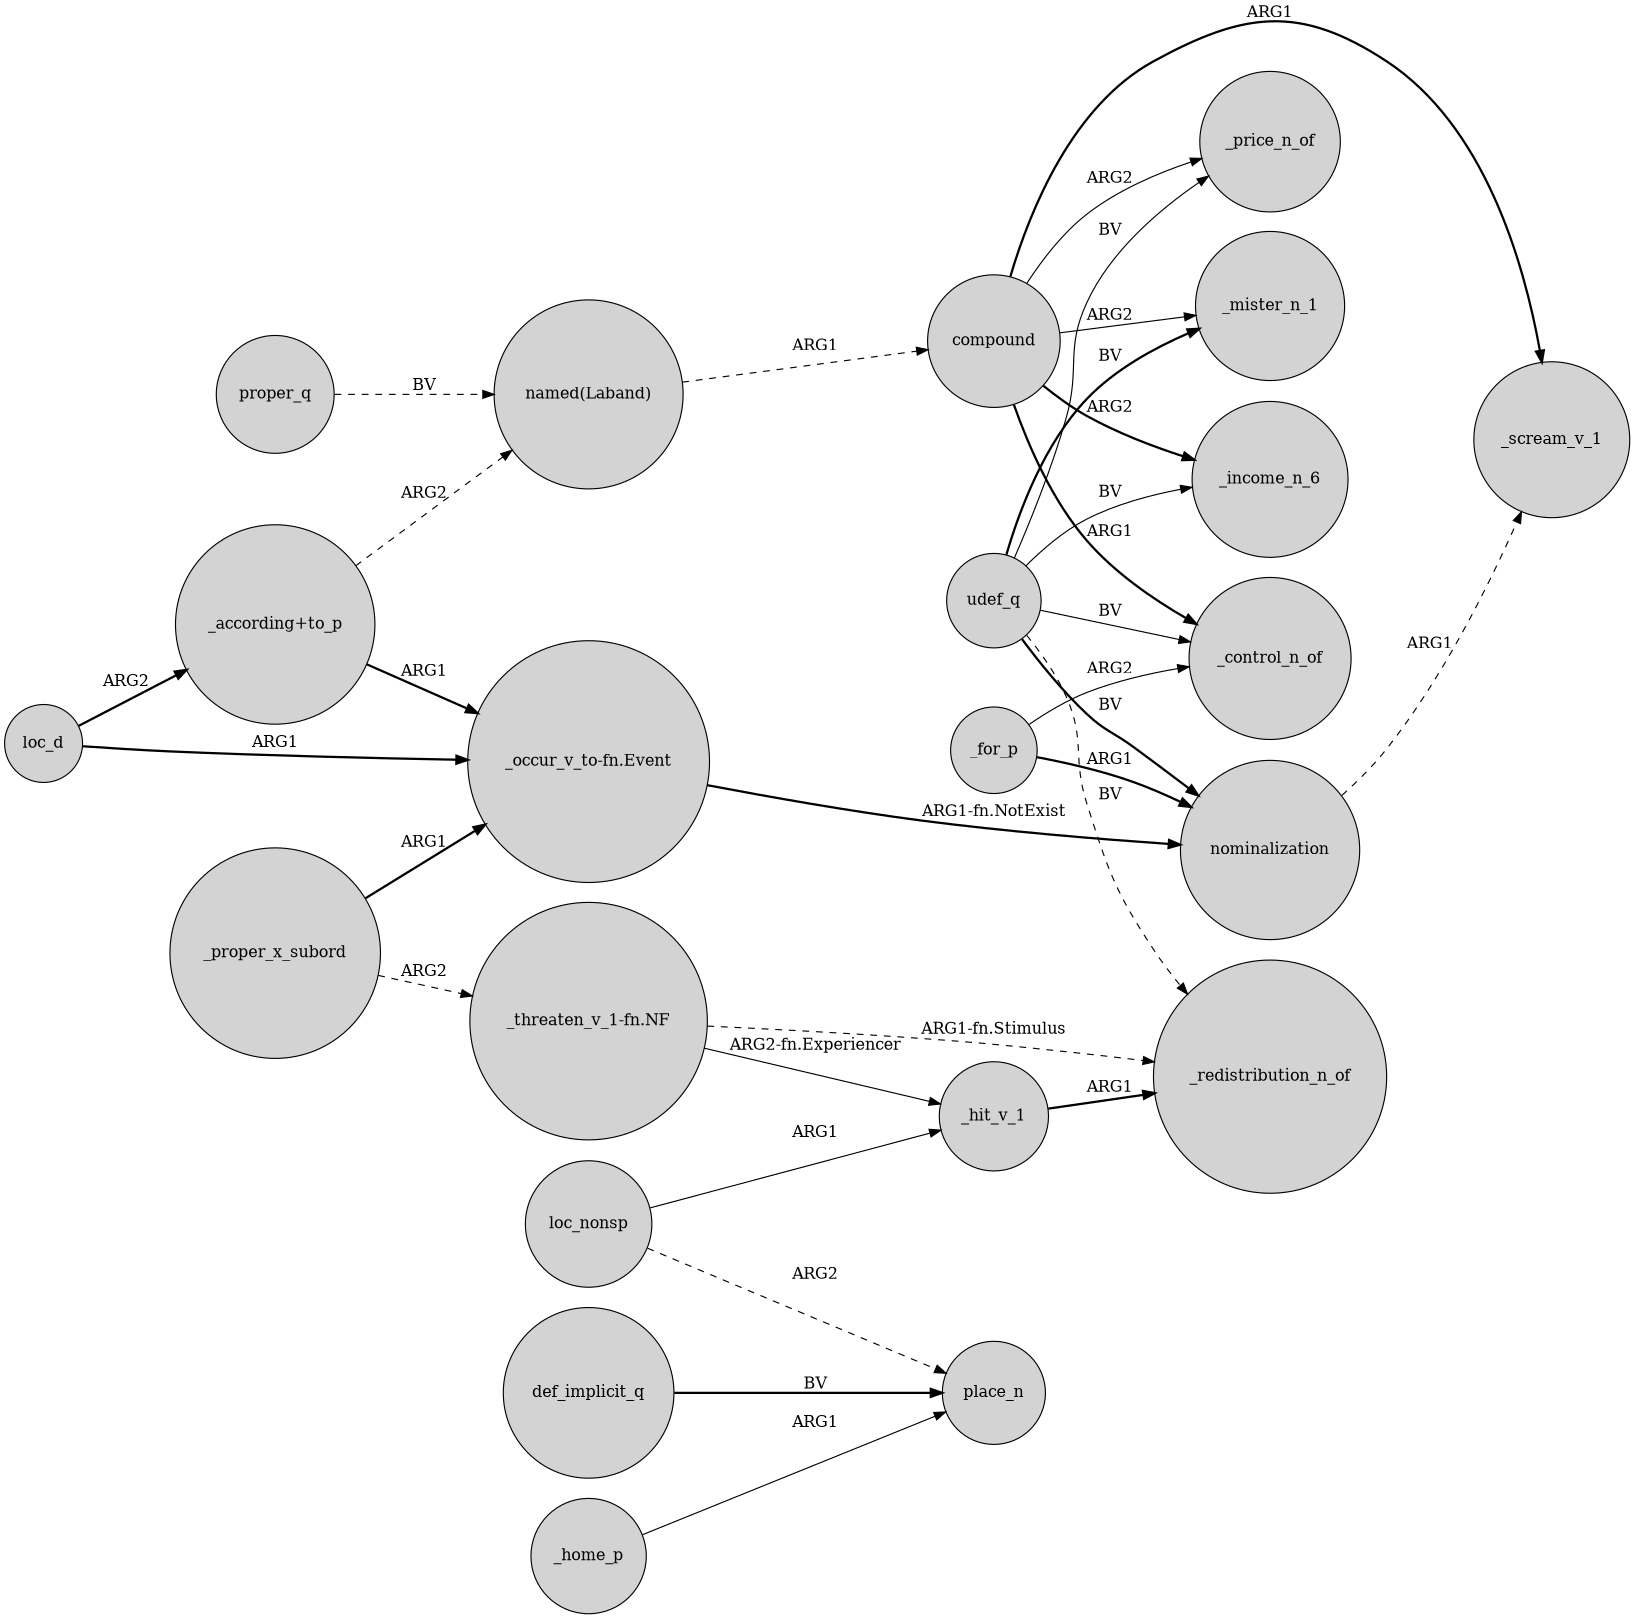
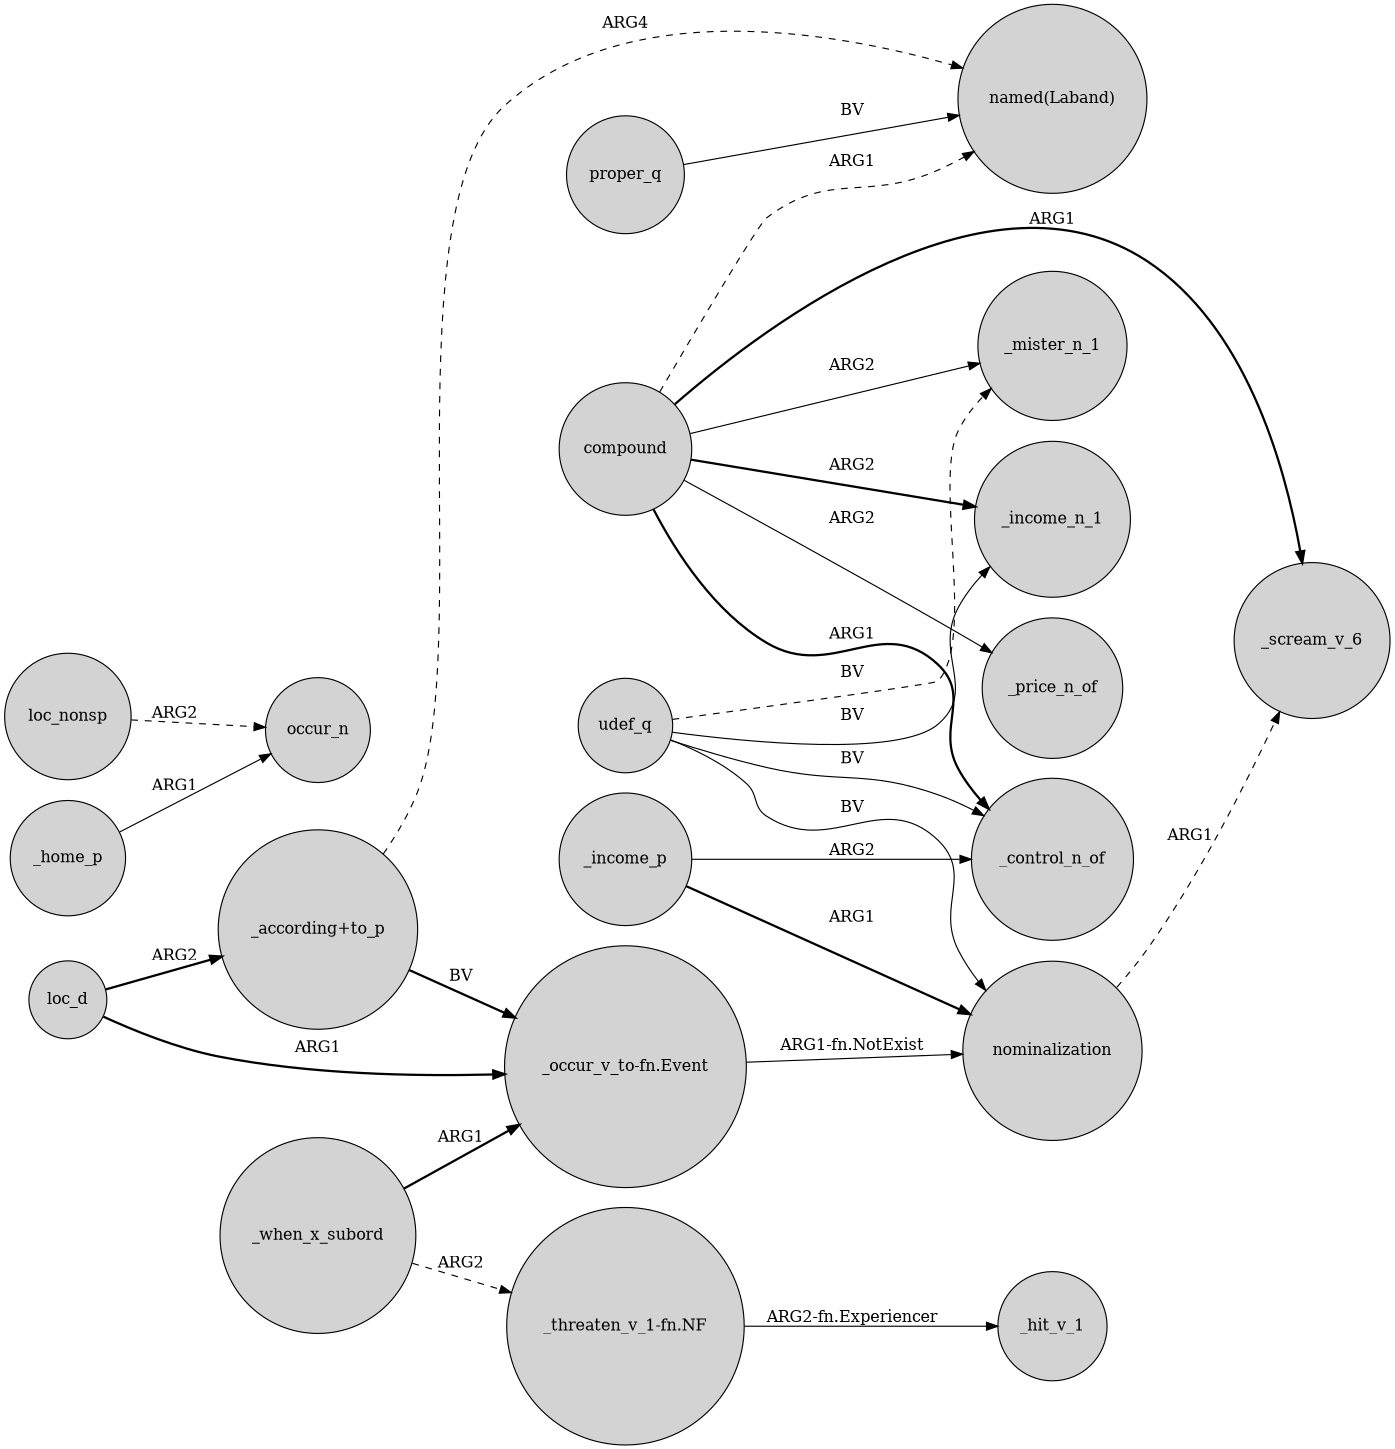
edge "udef_q" -> "_price_n_of": removed, label "BV"
edge "named(Laband)" -> "compound": reversed
edge "proper_q" -> "named(Laband)": style dashed -> solid
edge "udef_q" -> "_mister_n_1": style bold -> dashed
node "_scream_v_1": label "_scream_v_1" -> "_scream_v_6"
node "_income_n_6": label "_income_n_6" -> "_income_n_1"
edge "_according+to_p" -> "named(Laband)": label "ARG2" -> "ARG4"
edge "_according+to_p" -> "_occur_v_to-fn.Event": label "ARG1" -> "BV"
edge "udef_q" -> "nominalization": style bold -> solid
node "_for_p": label "_for_p" -> "_income_p"
edge "_occur_v_to-fn.Event" -> "nominalization": style bold -> solid
node "_proper_x_subord": label "_proper_x_subord" -> "_when_x_subord"
node "_redistribution_n_of": removed
edge "loc_nonsp" -> "_hit_v_1": removed, label "ARG1"
node "def_implicit_q": removed
node "place_n": label "place_n" -> "occur_n"
